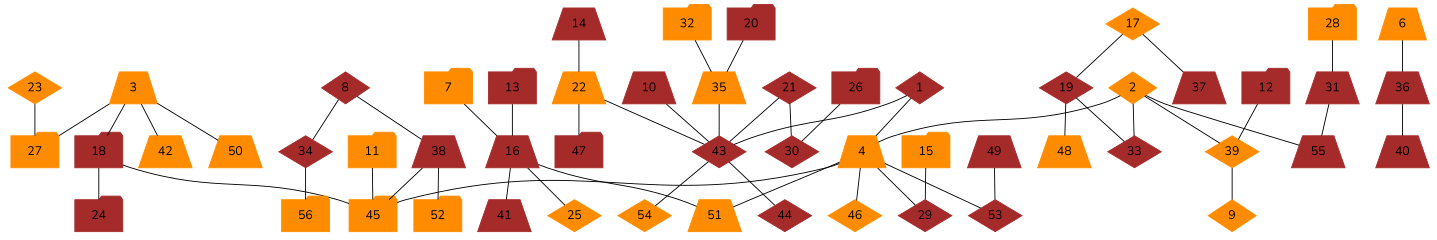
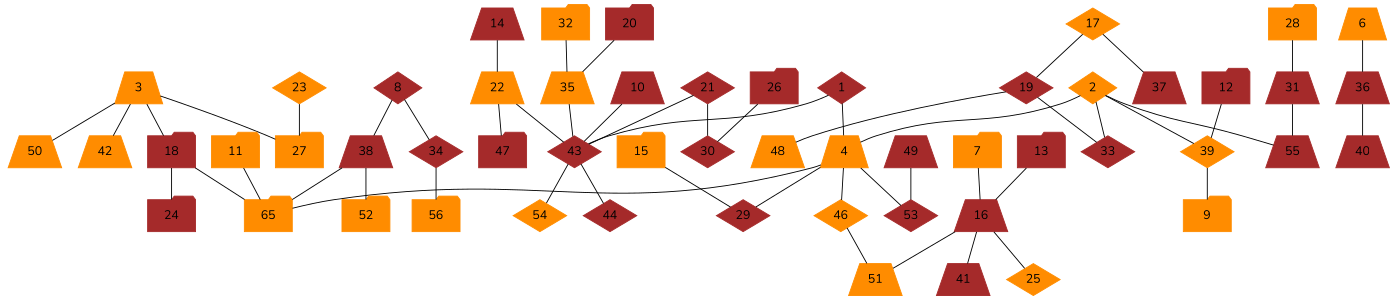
edge "4" -- "51": now "46" -- "51"
node "45": label "45" -> "65"
node "9": shape diamond -> folder
